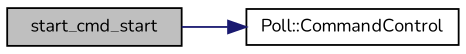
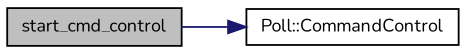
node "start_cmd_start": label "start_cmd_start" -> "start_cmd_control"
